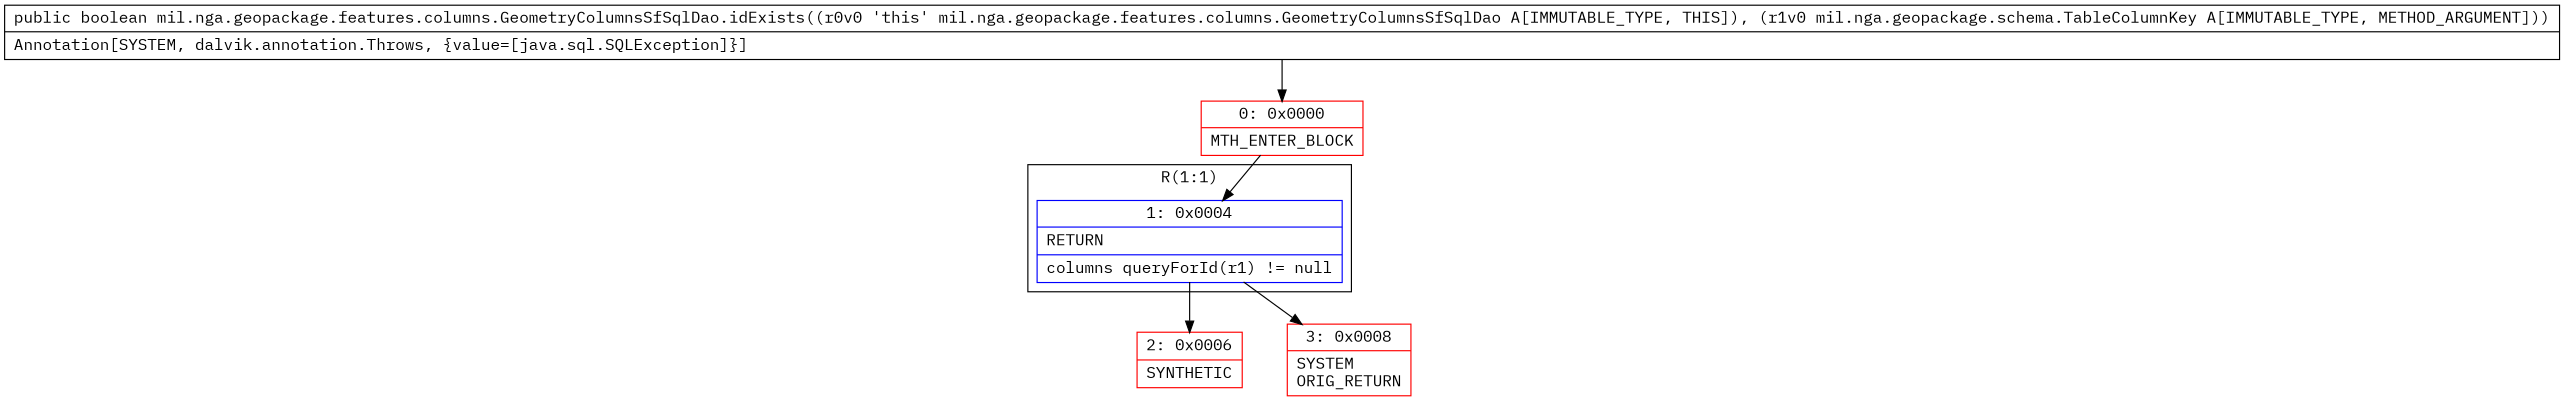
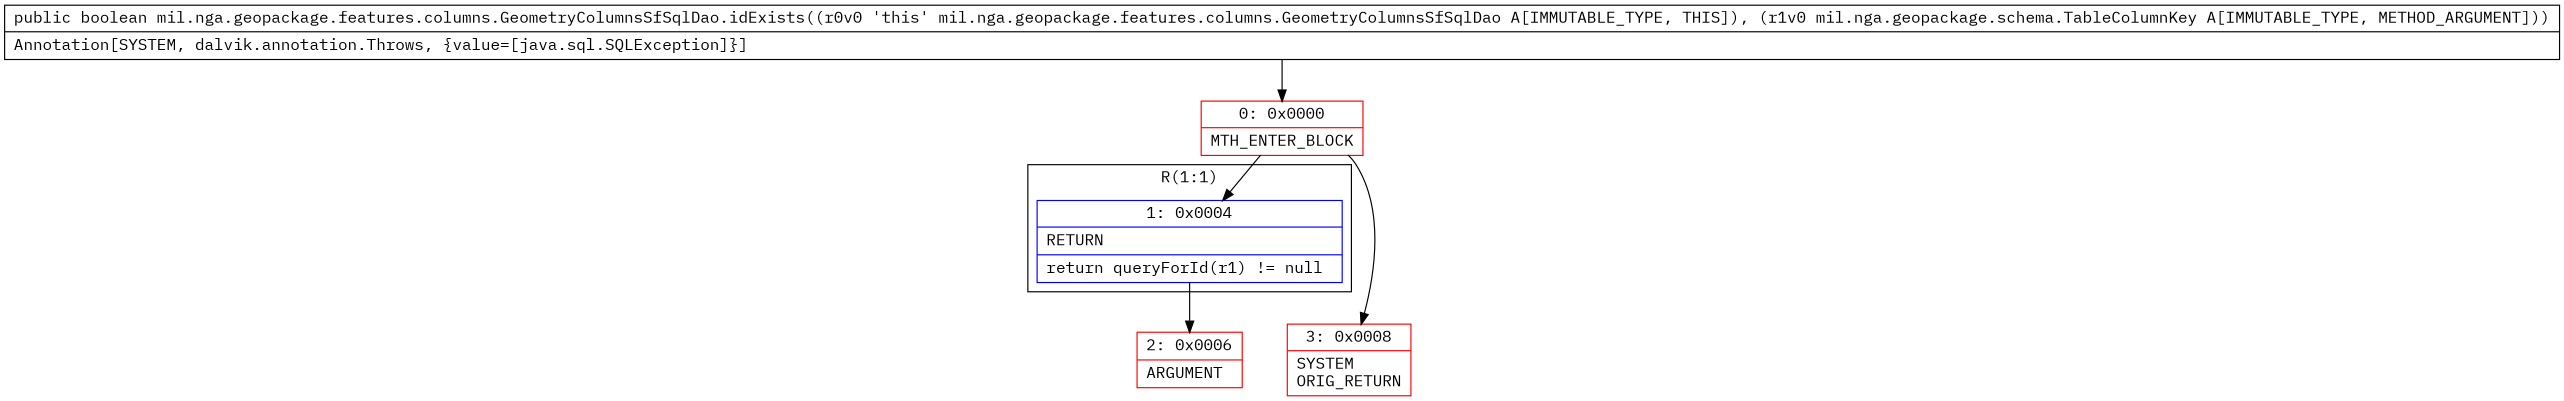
node "1: 0x0004": text "columns queryForId(r1) != null" -> "return queryForId(r1) != null"
edge "1: 0x0004" -> "3: 0x0008": now "0: 0x0000" -> "3: 0x0008"
node "2: 0x0006": text "SYNTHETIC" -> "ARGUMENT"
